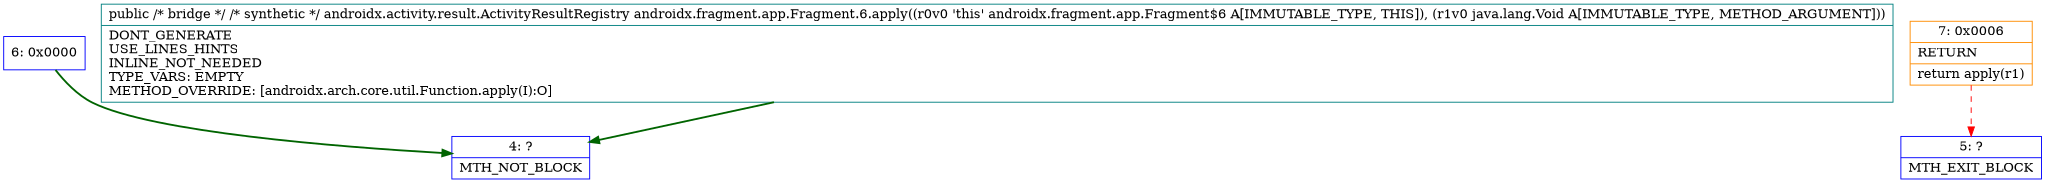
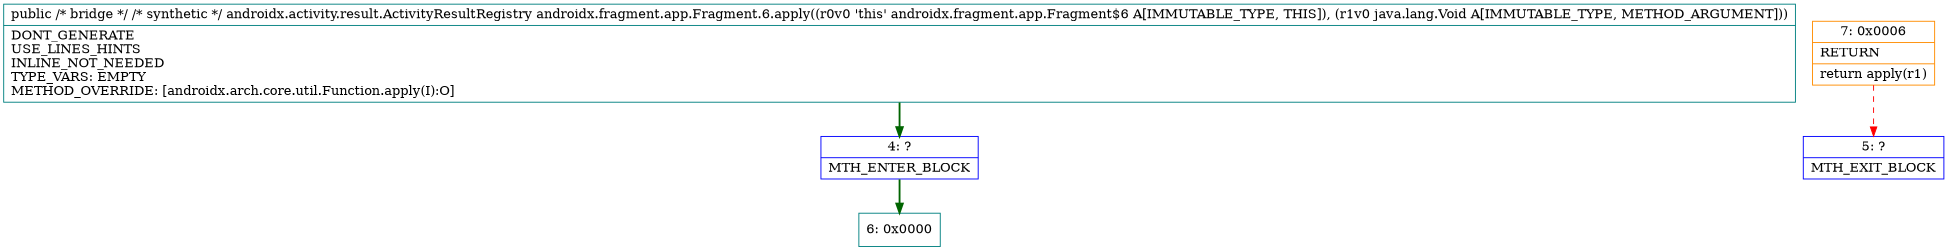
node "6: 0x0000": color blue -> teal
edge "6: 0x0000" -> "4: ?": reversed
node "4: ?": text "MTH_NOT_BLOCK" -> "MTH_ENTER_BLOCK"
